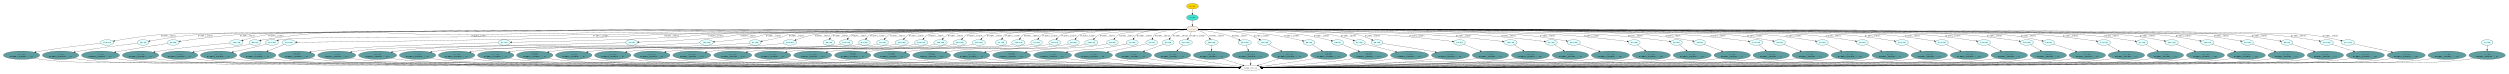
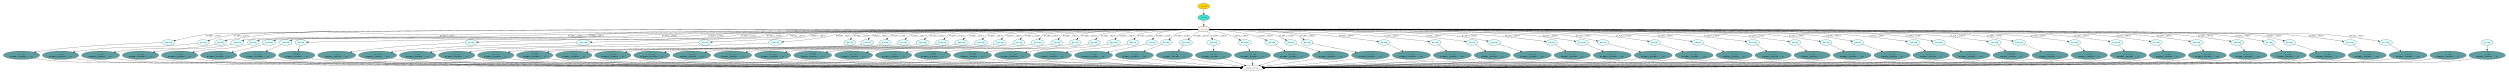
node "99:CA": removed
edge "77:CA" -> "77:BS stage1_output = 15;": added
